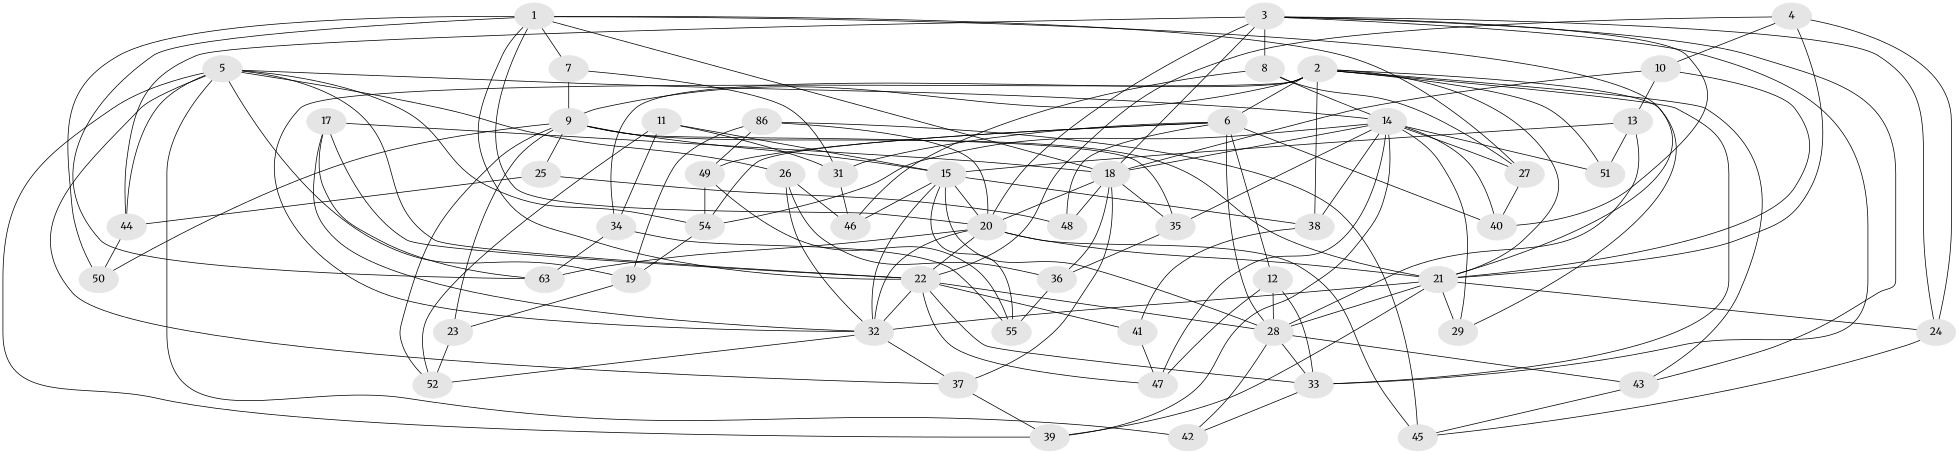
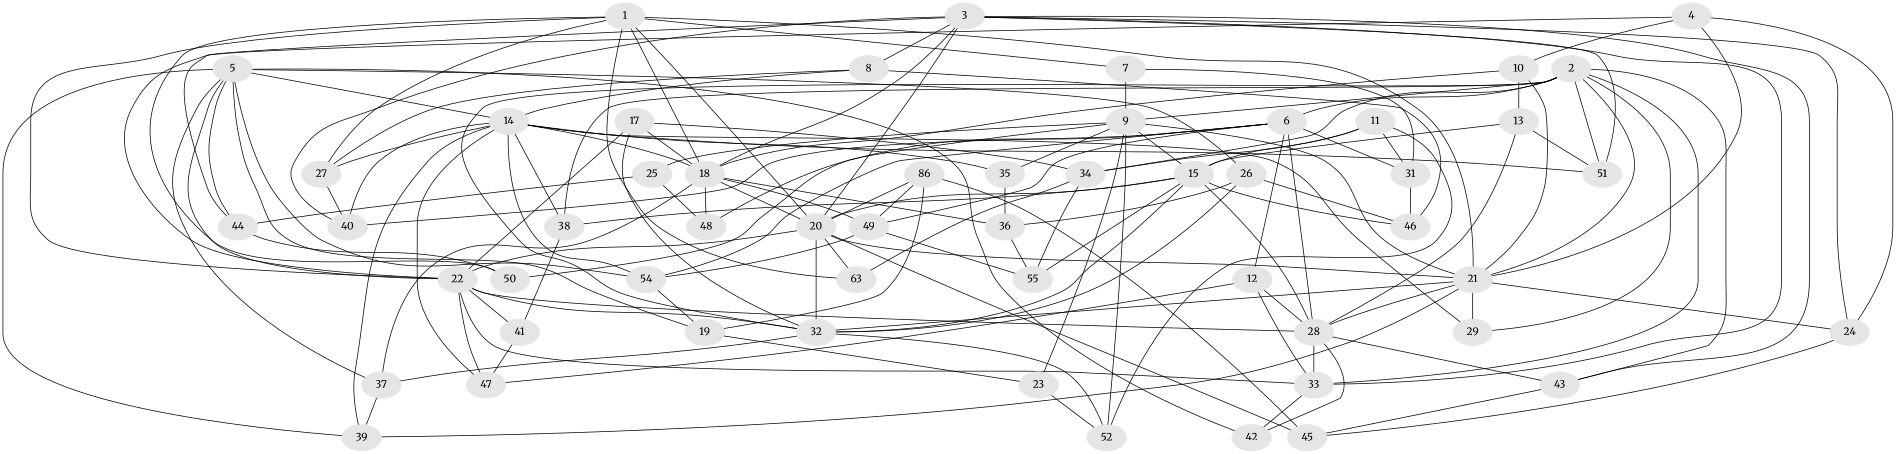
edge "3" -- "51": added
edge "18" -- "35": now "18" -- "49"
edge "17" -- "63": now "17" -- "34"
